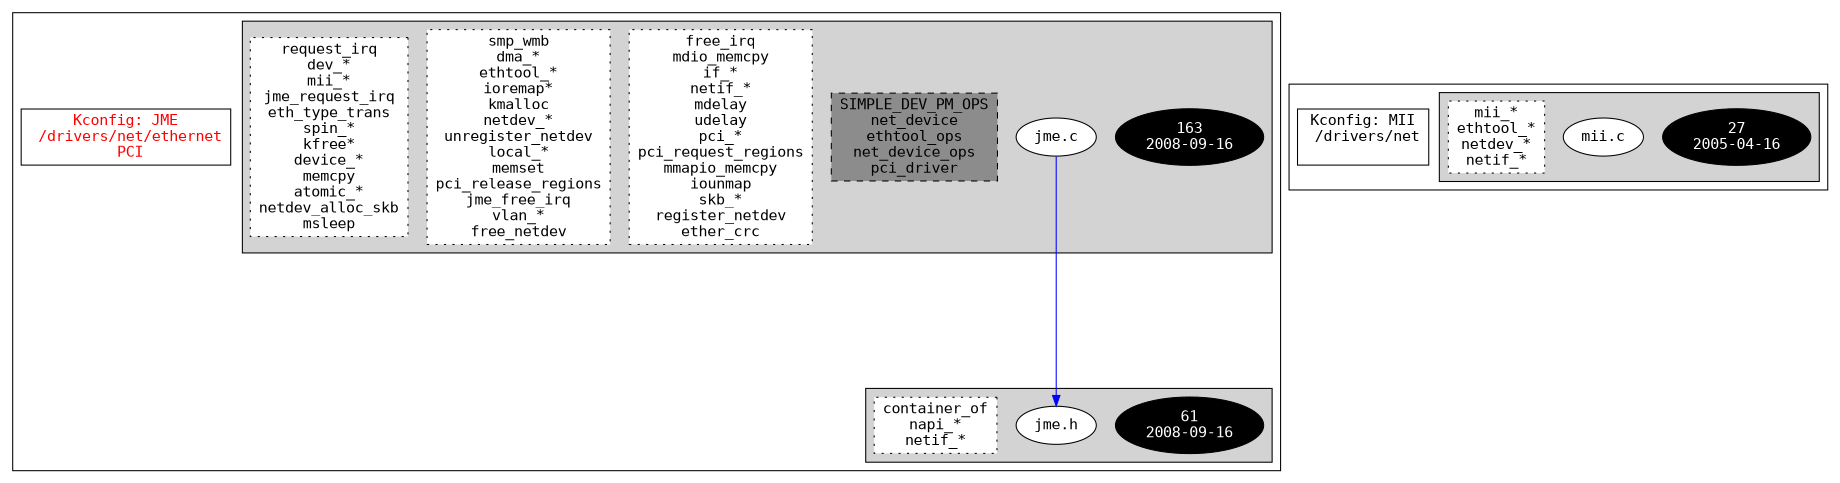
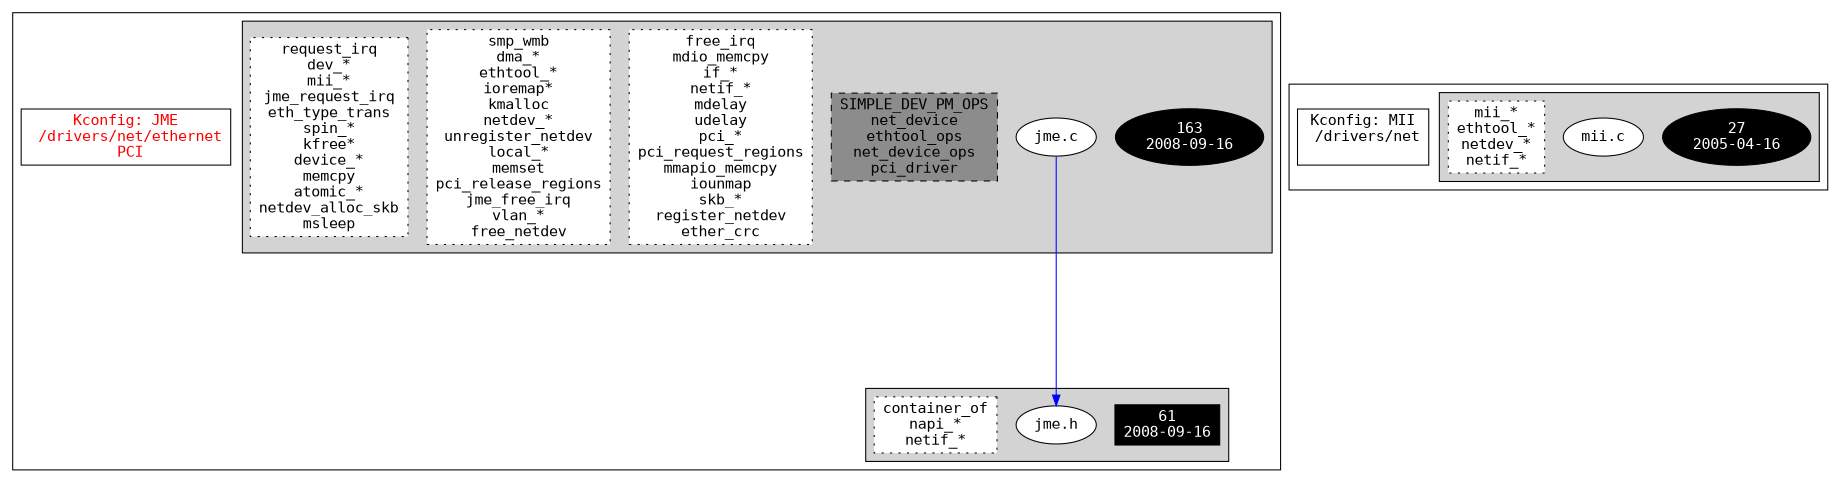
node "61 2008-09-16": shape ellipse -> box
